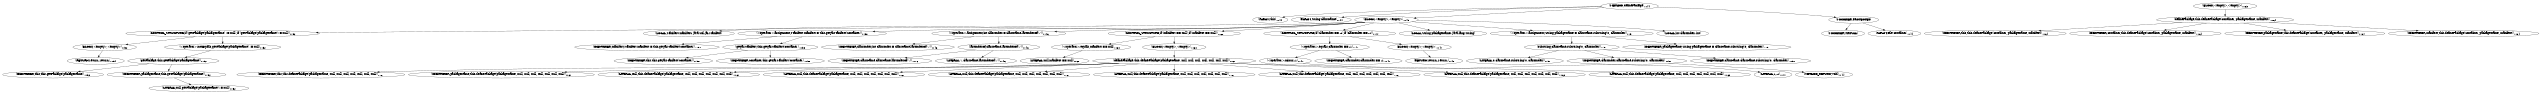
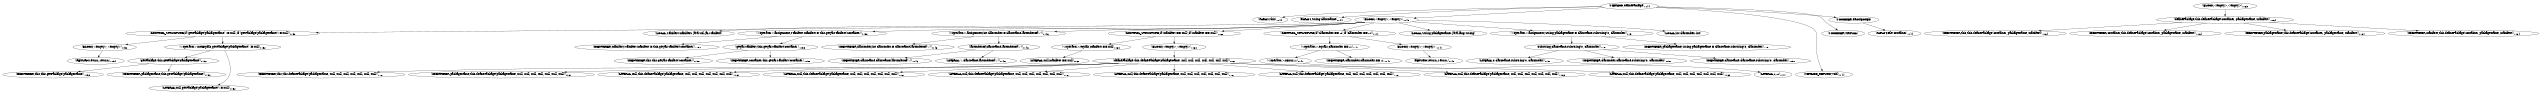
edge "(MODIFIER,PROTECTED)" -> "(MODIFIER,VIRTUAL)": now "(METHOD,definePackage)" -> "(MODIFIER,VIRTUAL)"
node "(IDENTIFIER,className,className.lastIndexOf('.'))": text "1176" -> "1146"
edge "(IDENTIFIER,classIndex,className.substring(0, classIndex))" -> "(METHOD_RETURN,void)": now "(METHOD,definePackage)" -> "(METHOD_RETURN,void)"
edge "(IDENTIFIER,packageName,this.getPackage(packageName))" -> "(LITERAL,null,getPackage(packageName) != null)": now "(<operator>.notEquals,getPackage(packageName) != null)" -> "(LITERAL,null,getPackage(packageName) != null)"
